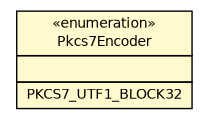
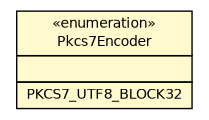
node "Pkcs7Encoder": text "PKCS7_UTF1_BLOCK32" -> "PKCS7_UTF8_BLOCK32"
